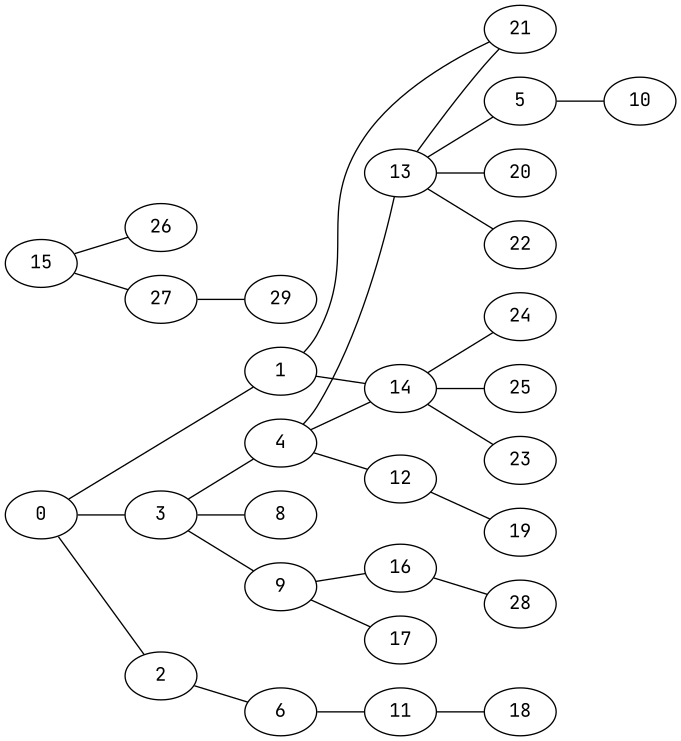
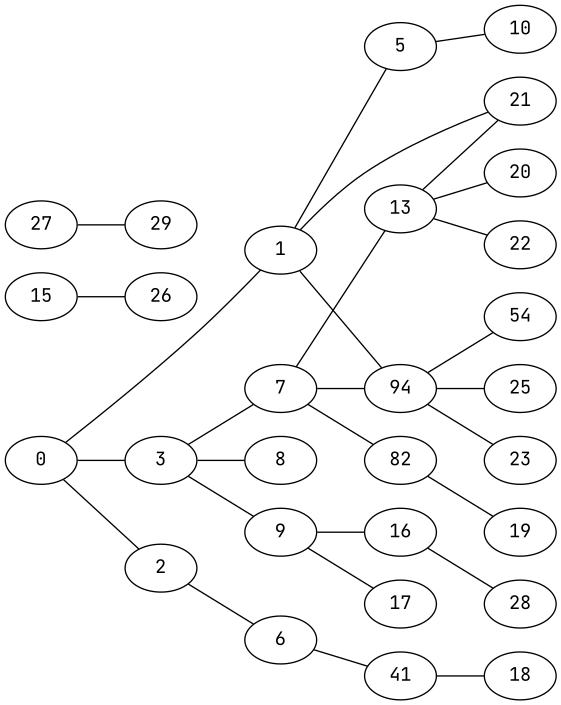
edge "5" -- "13": now "5" -- "1"
edge "15" -- "27": removed
node "24": label "24" -> "54"
node "14": label "14" -> "94"
node "4": label "4" -> "7"
node "12": label "12" -> "82"
node "11": label "11" -> "41"
